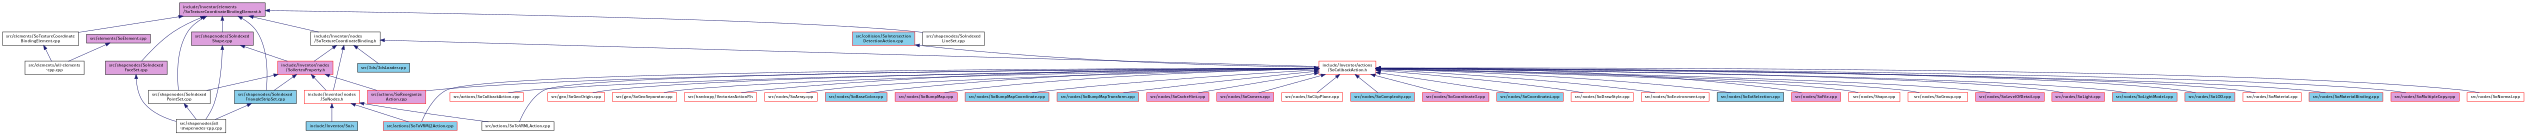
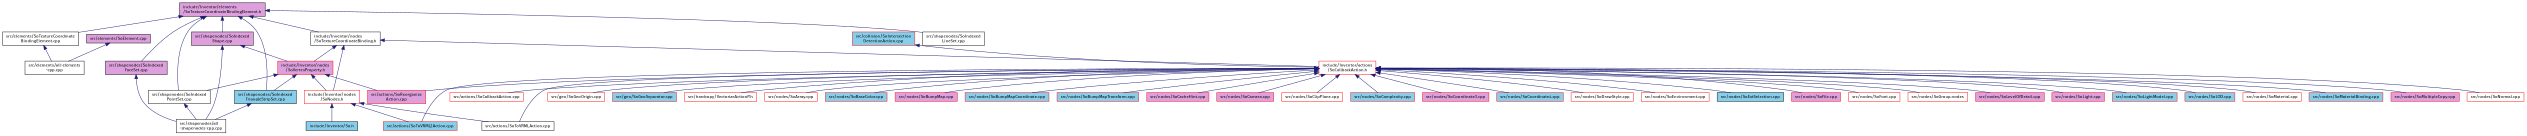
node "src/3ds/3dsLoader.cpp": removed
node "src/geo/SoGeoSeparator.cpp": fillcolor white -> skyblue
node "src/nodes/Shape.cpp": label "src/nodes/Shape.cpp" -> "src/nodes/SoFont.cpp"
node "src/nodes/SoGroup.cpp": label "src/nodes/SoGroup.cpp" -> "src/nodes/SoGroup.nodes"
